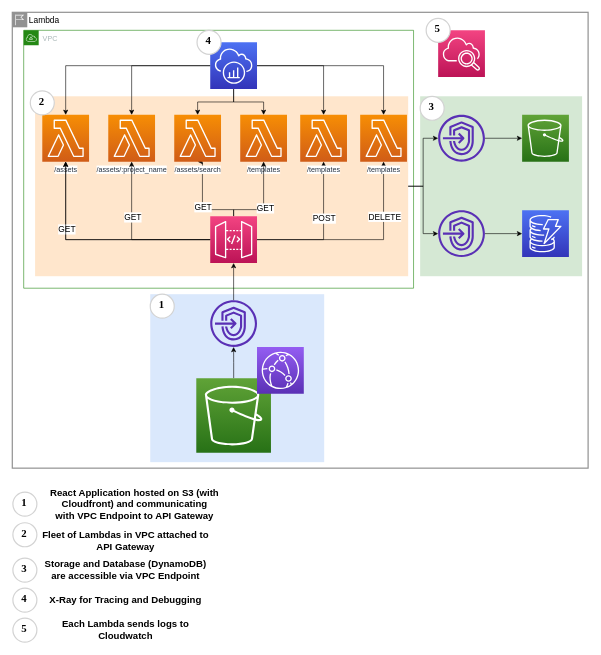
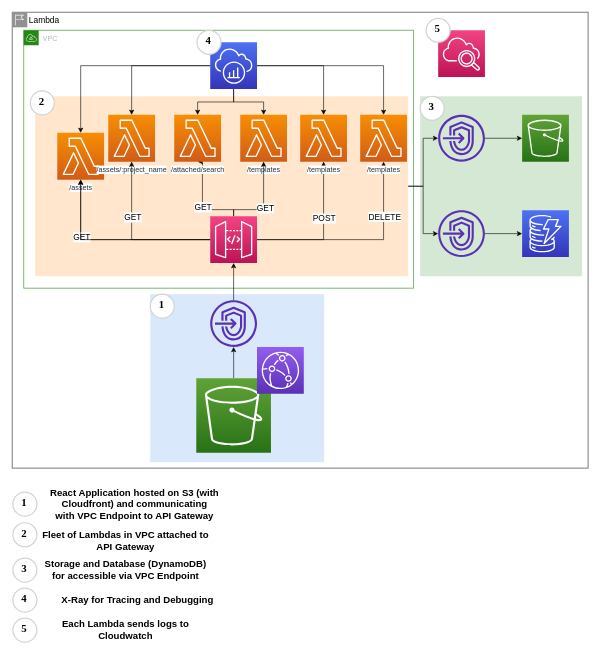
node "/assets": moved (66, 138) -> (81, 156)
node "/assets/search": label "/assets/search" -> "/attached/search"
node "Storage and Database (DynamoDB) are accessible via VPC Endpoint": label "Storage and Database (DynamoDB) are accessible via VPC Endpoint" -> "Storage and Database (DynamoDB) for accessible via VPC Endpoint"
node "X-Ray for Tracing and Debugging": moved (126, 600) -> (138, 600)
